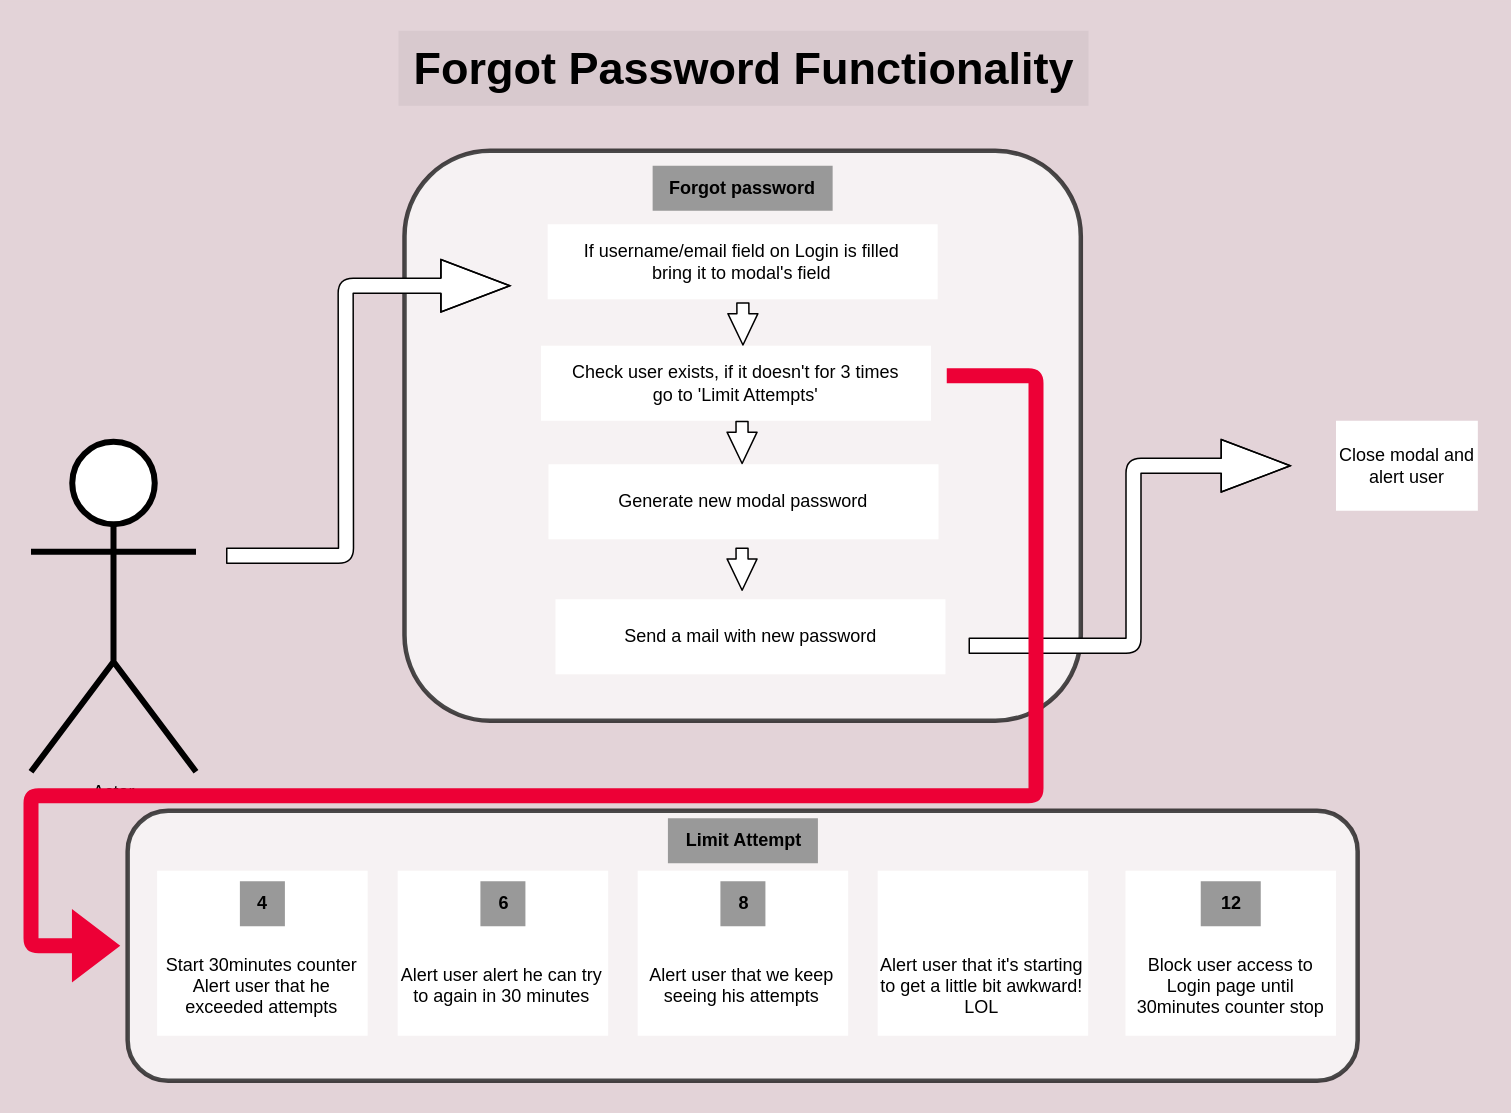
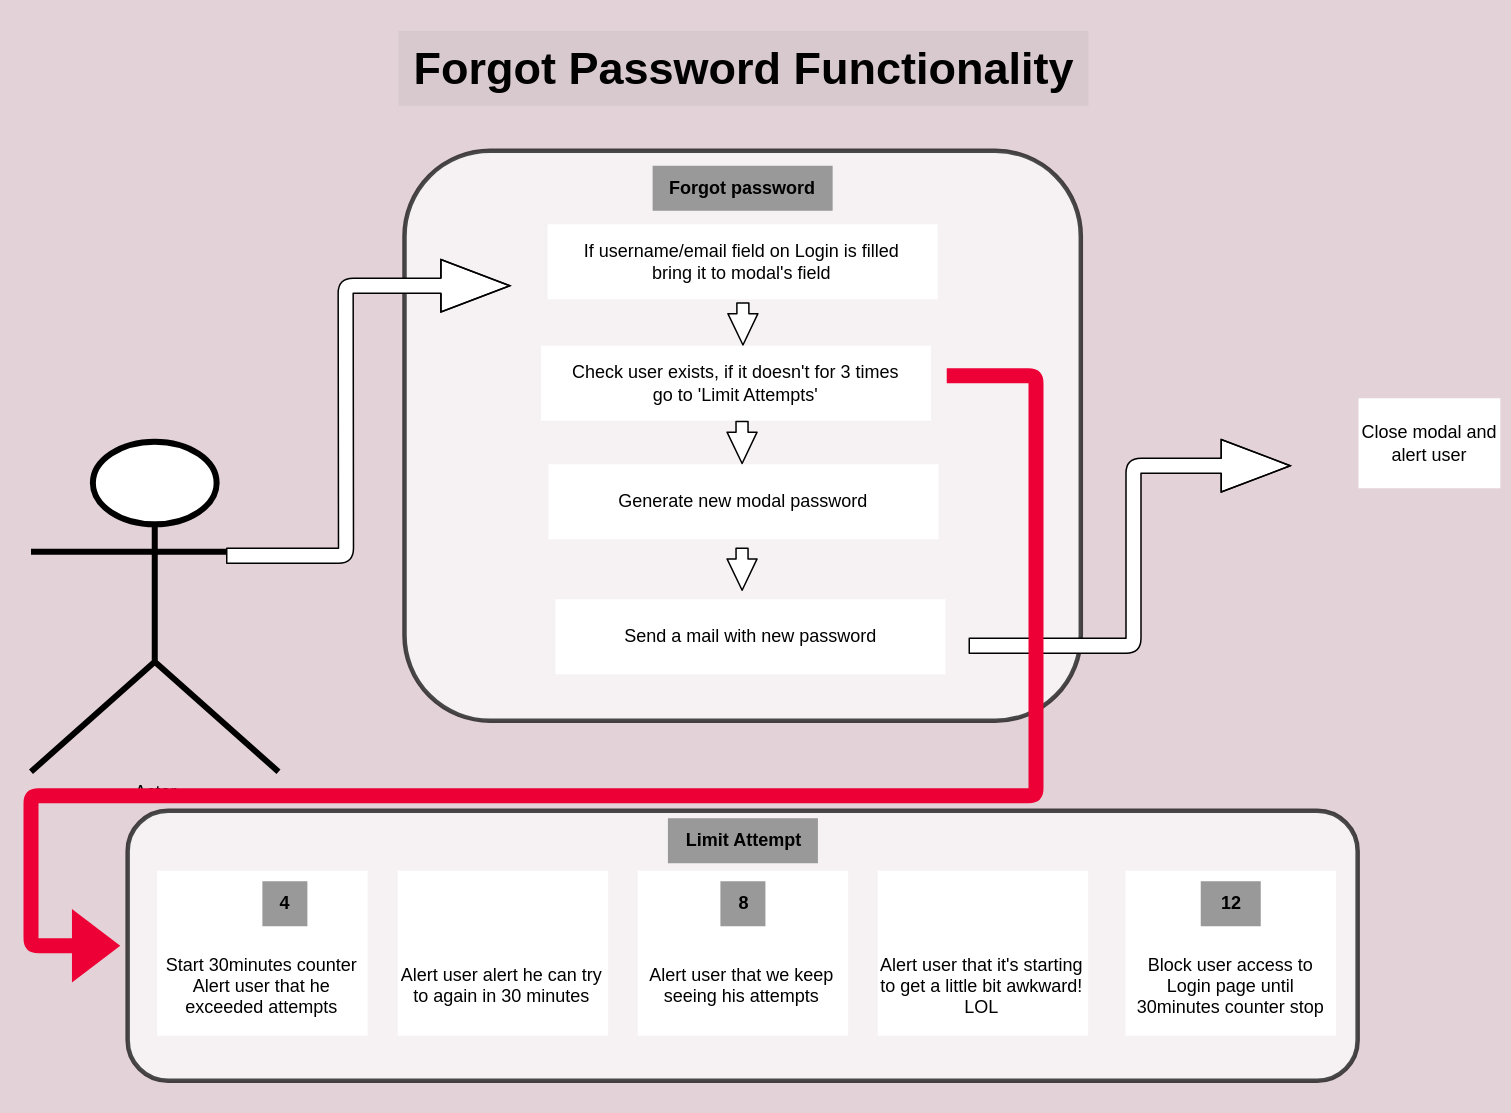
node "Close modal and alert user": moved (1407, 466) -> (1429, 443)
node "Actor": size 165x330 -> 248x330
node "4": moved (262, 904) -> (285, 904)
node "6": removed
